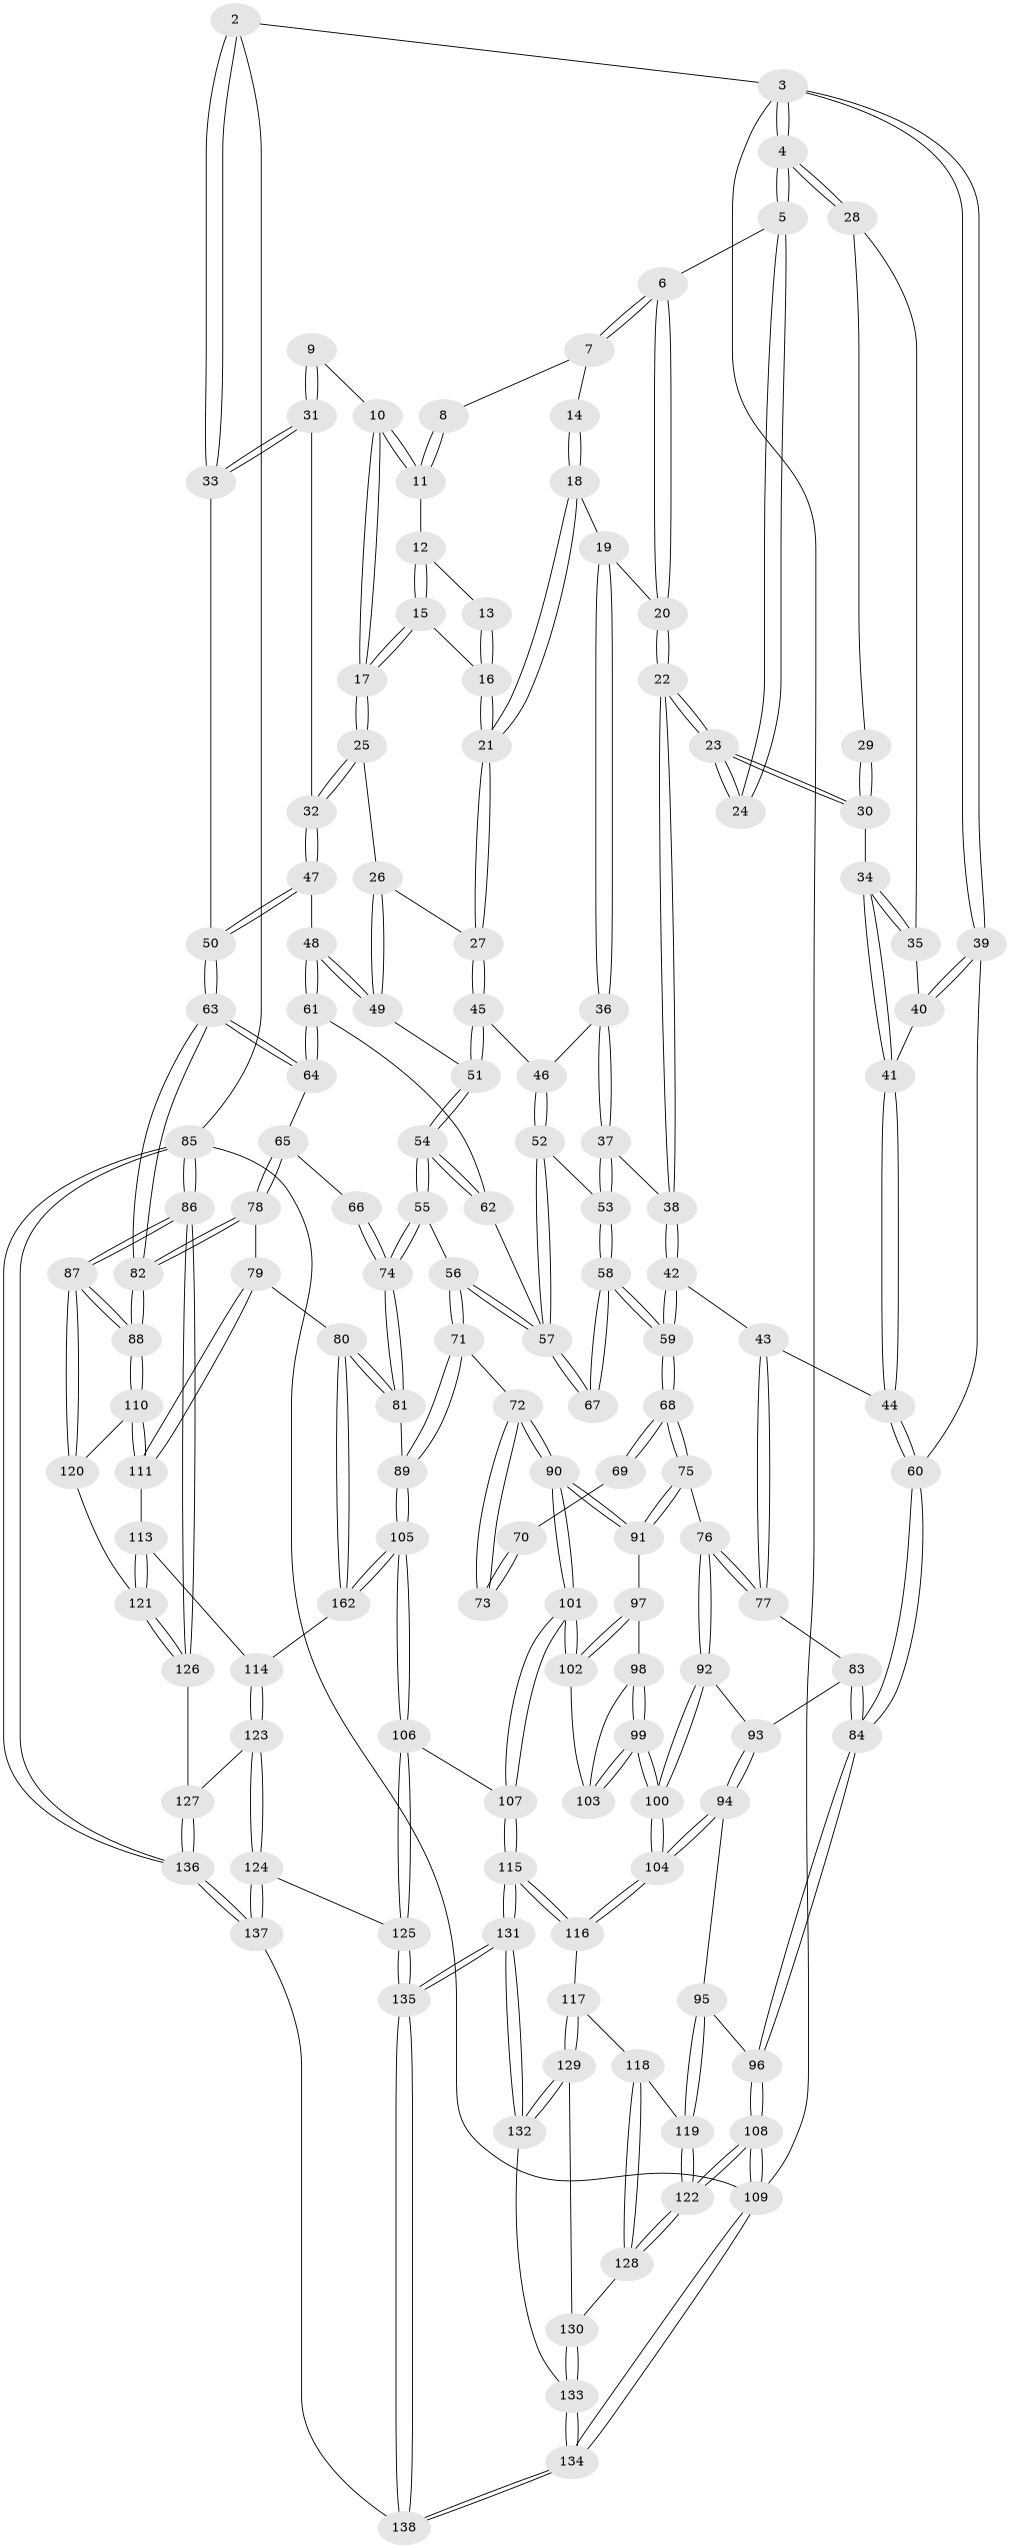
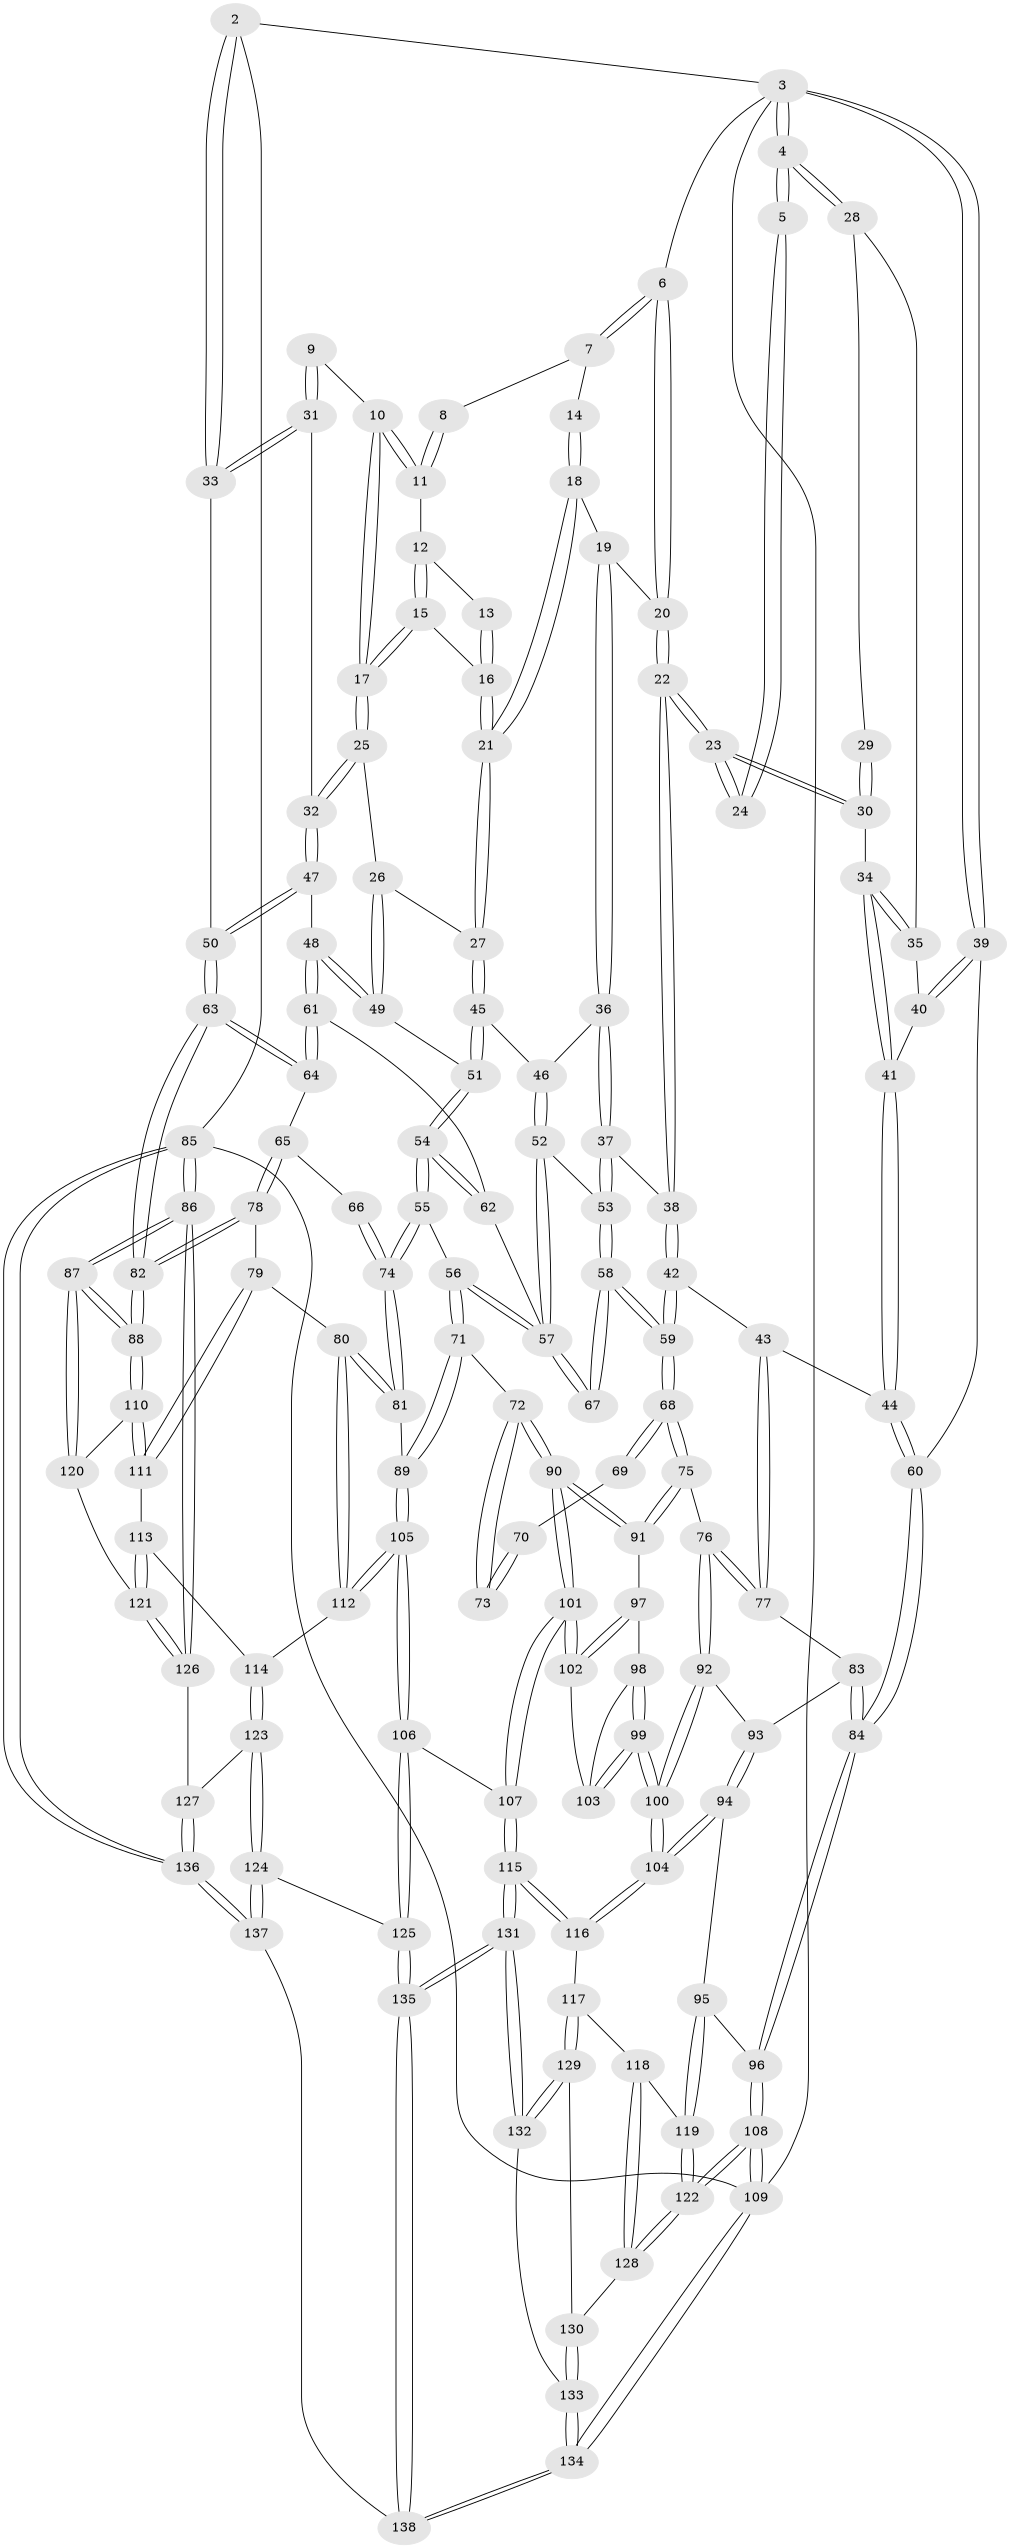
edge "5" -- "6": now "3" -- "6"
node "162": label "162" -> "112"
